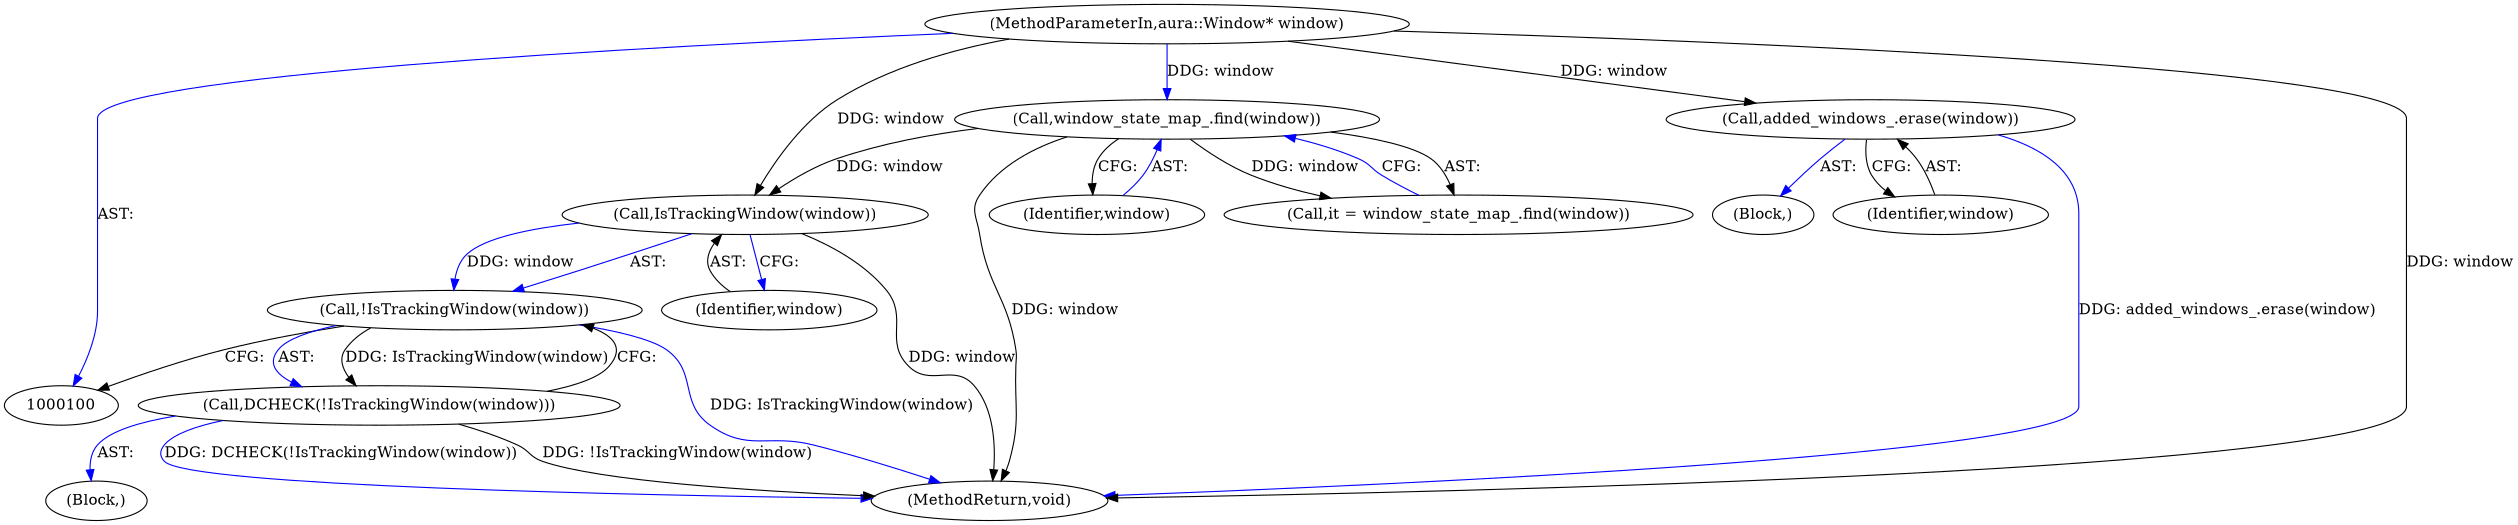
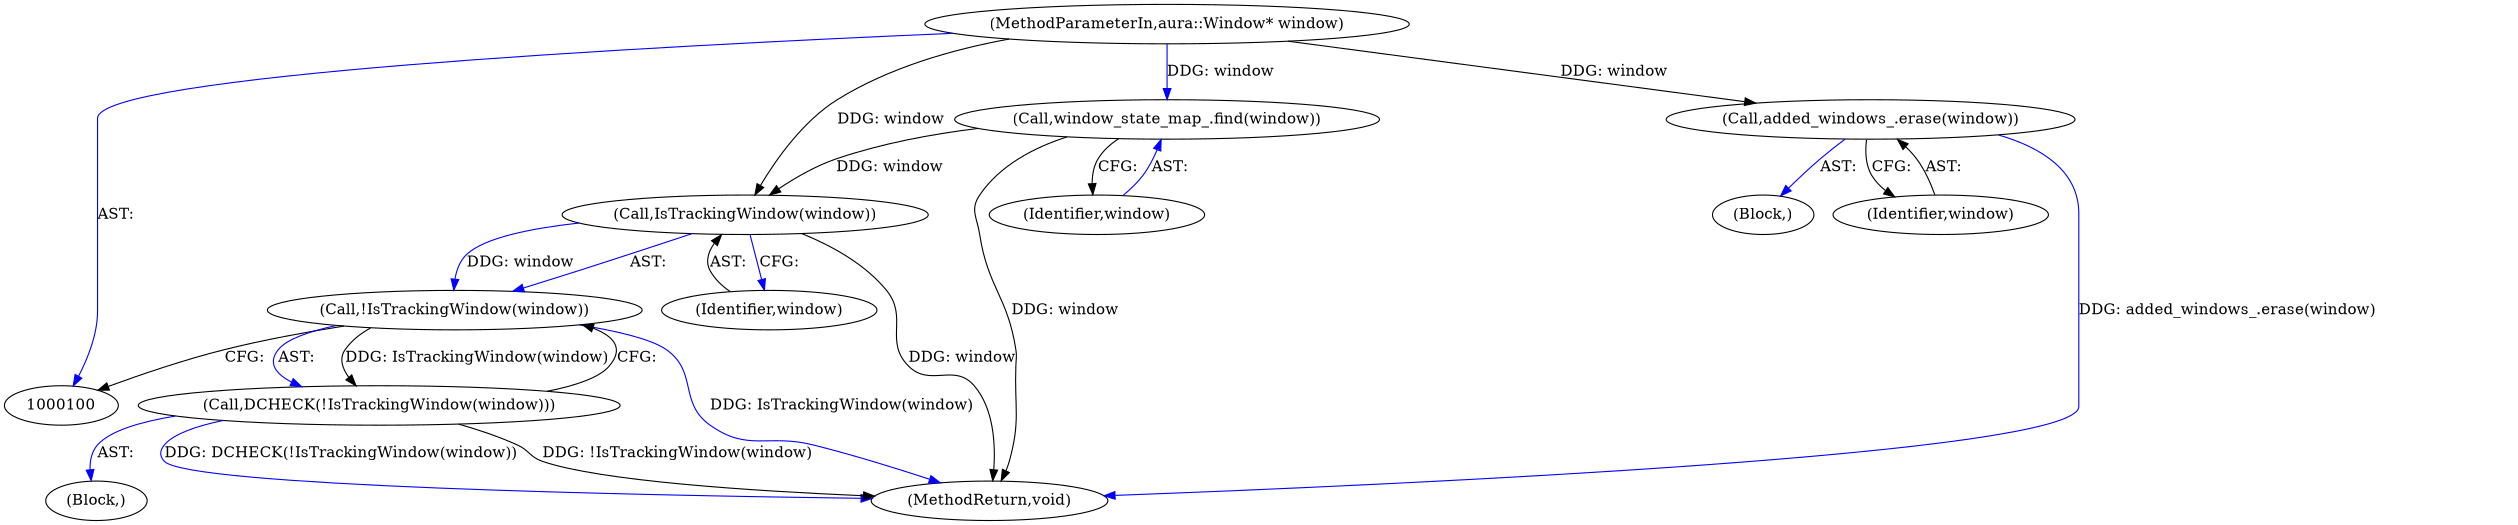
node "(Call,it = window_state_map_.find(window))": removed
edge "(MethodParameterIn,aura::Window* window)" -> "(MethodReturn,void)": removed, label "DDG: window"
